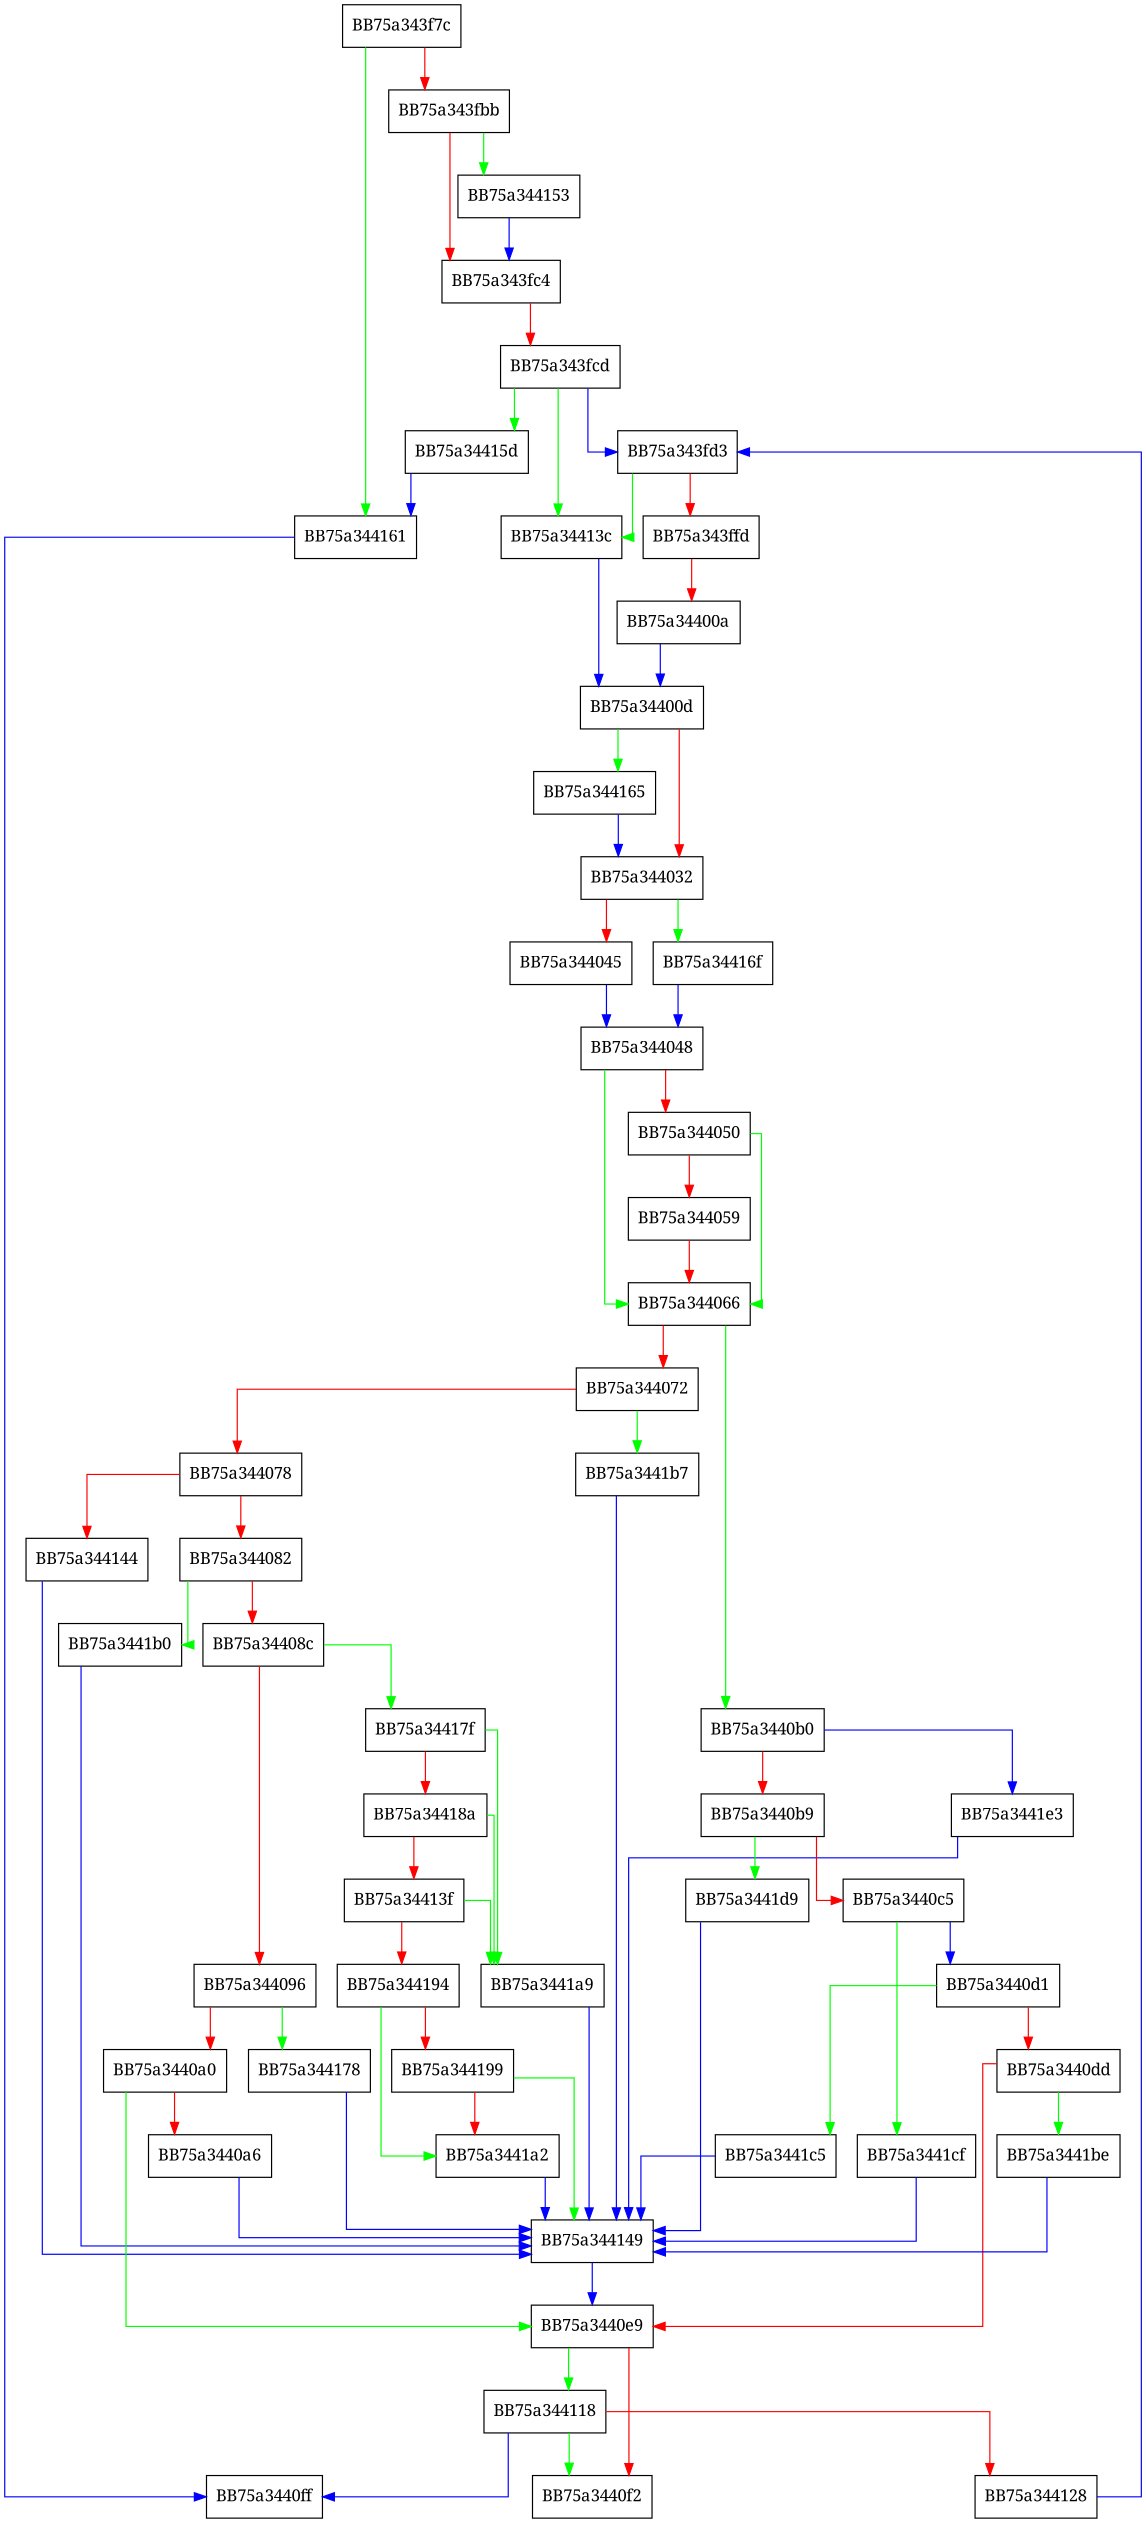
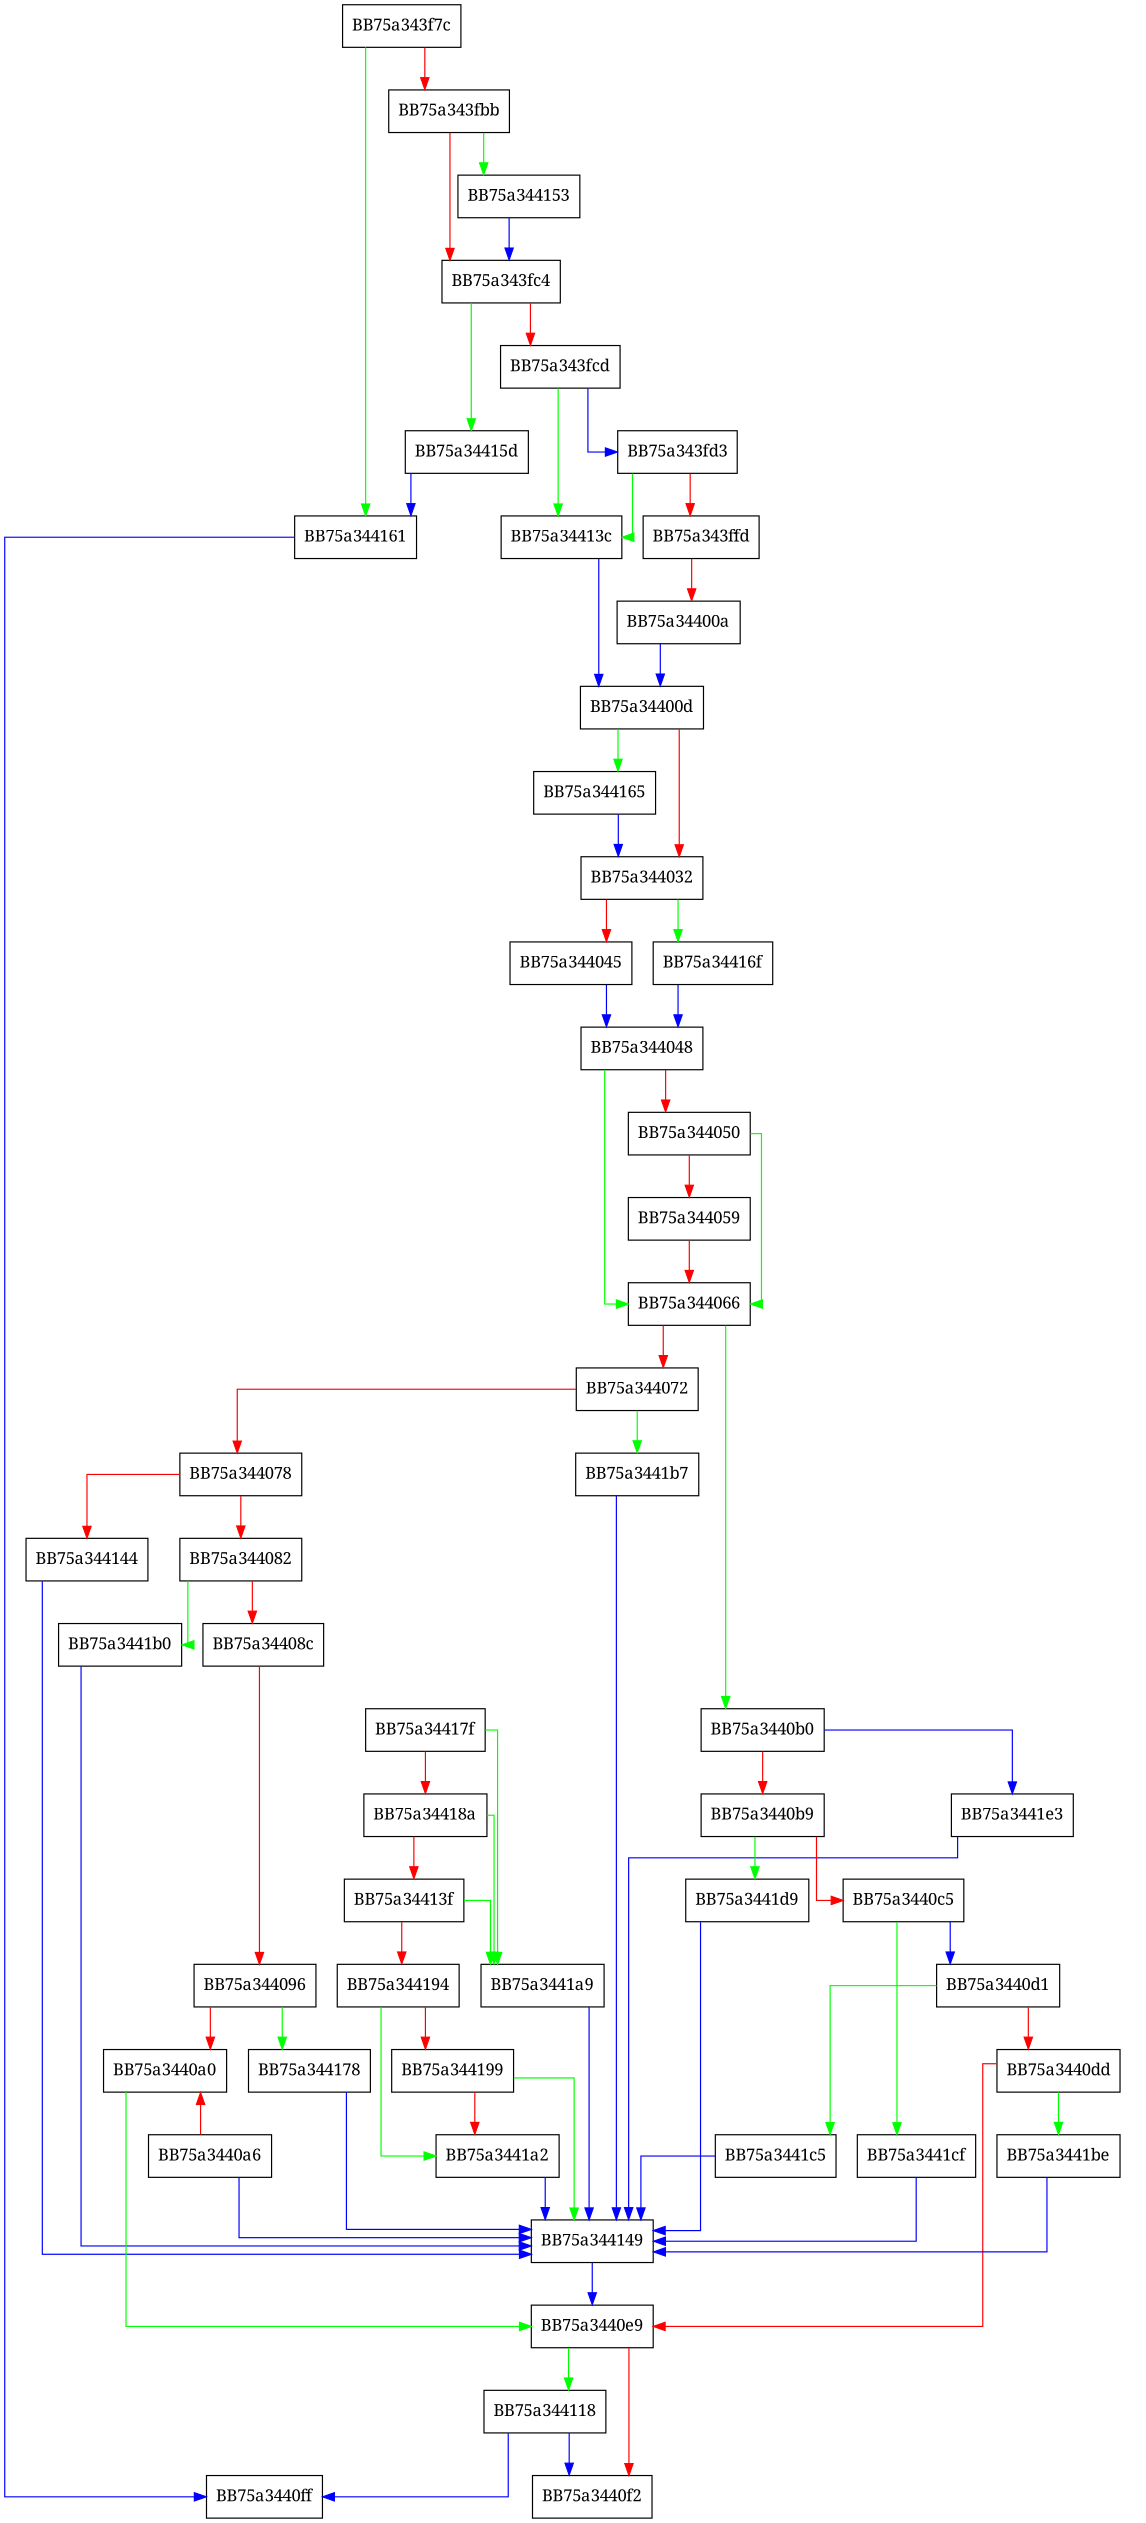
edge "BB75a343fcd" -> "BB75a34415d": now "BB75a343fc4" -> "BB75a34415d"
edge "BB75a34408c" -> "BB75a34417f": removed
edge "BB75a3440a0" -> "BB75a3440a6": reversed
edge "BB75a344118" -> "BB75a3440f2": color green -> blue
node "BB75a344128": removed
